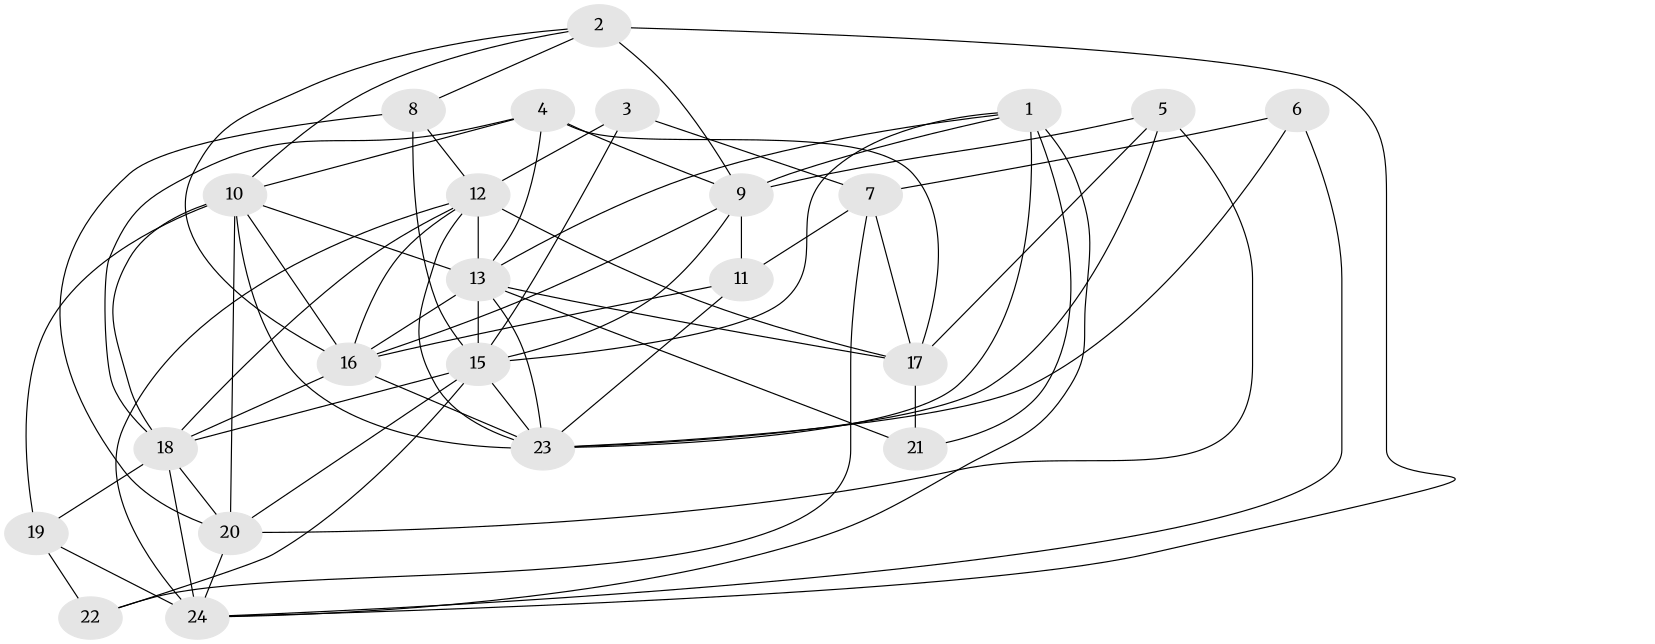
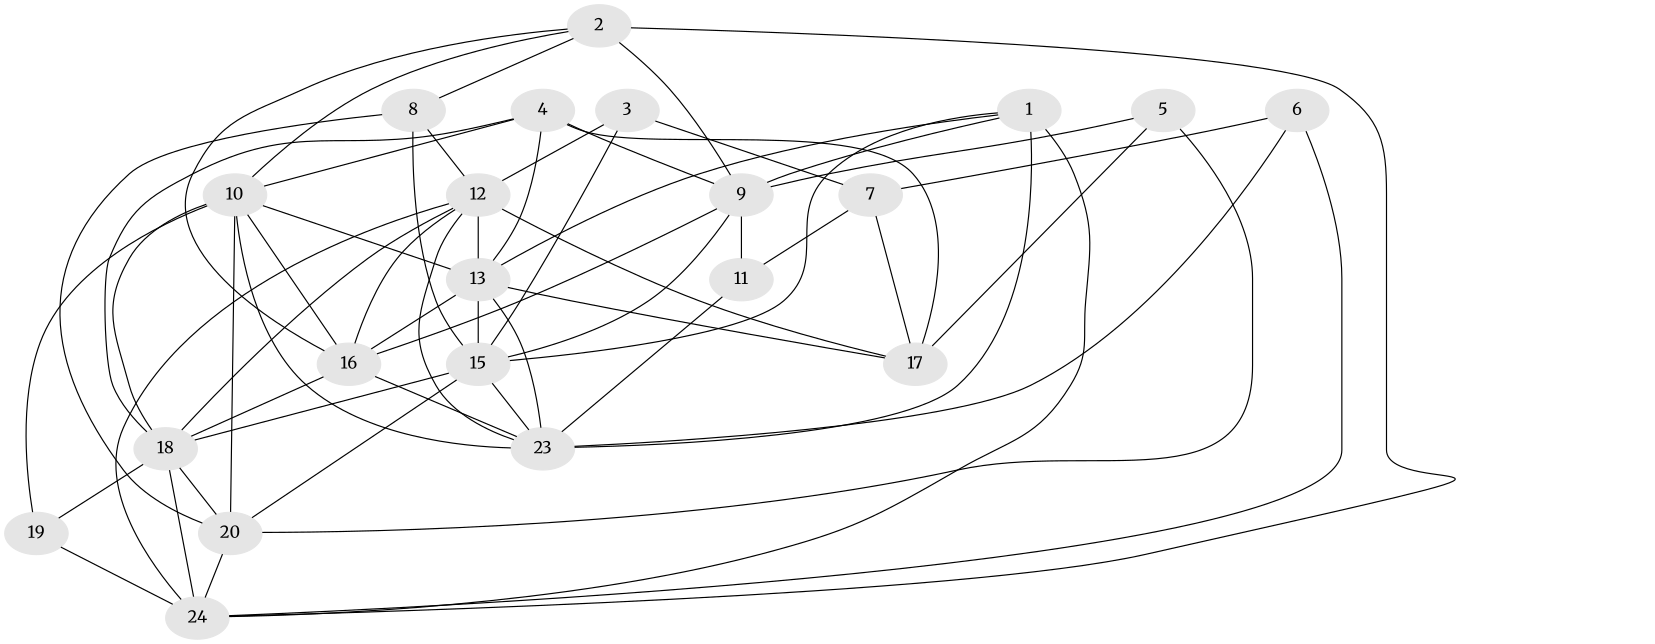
edge "11" -- "16": removed
edge "5" -- "23": removed
node "21": removed
node "22": removed
